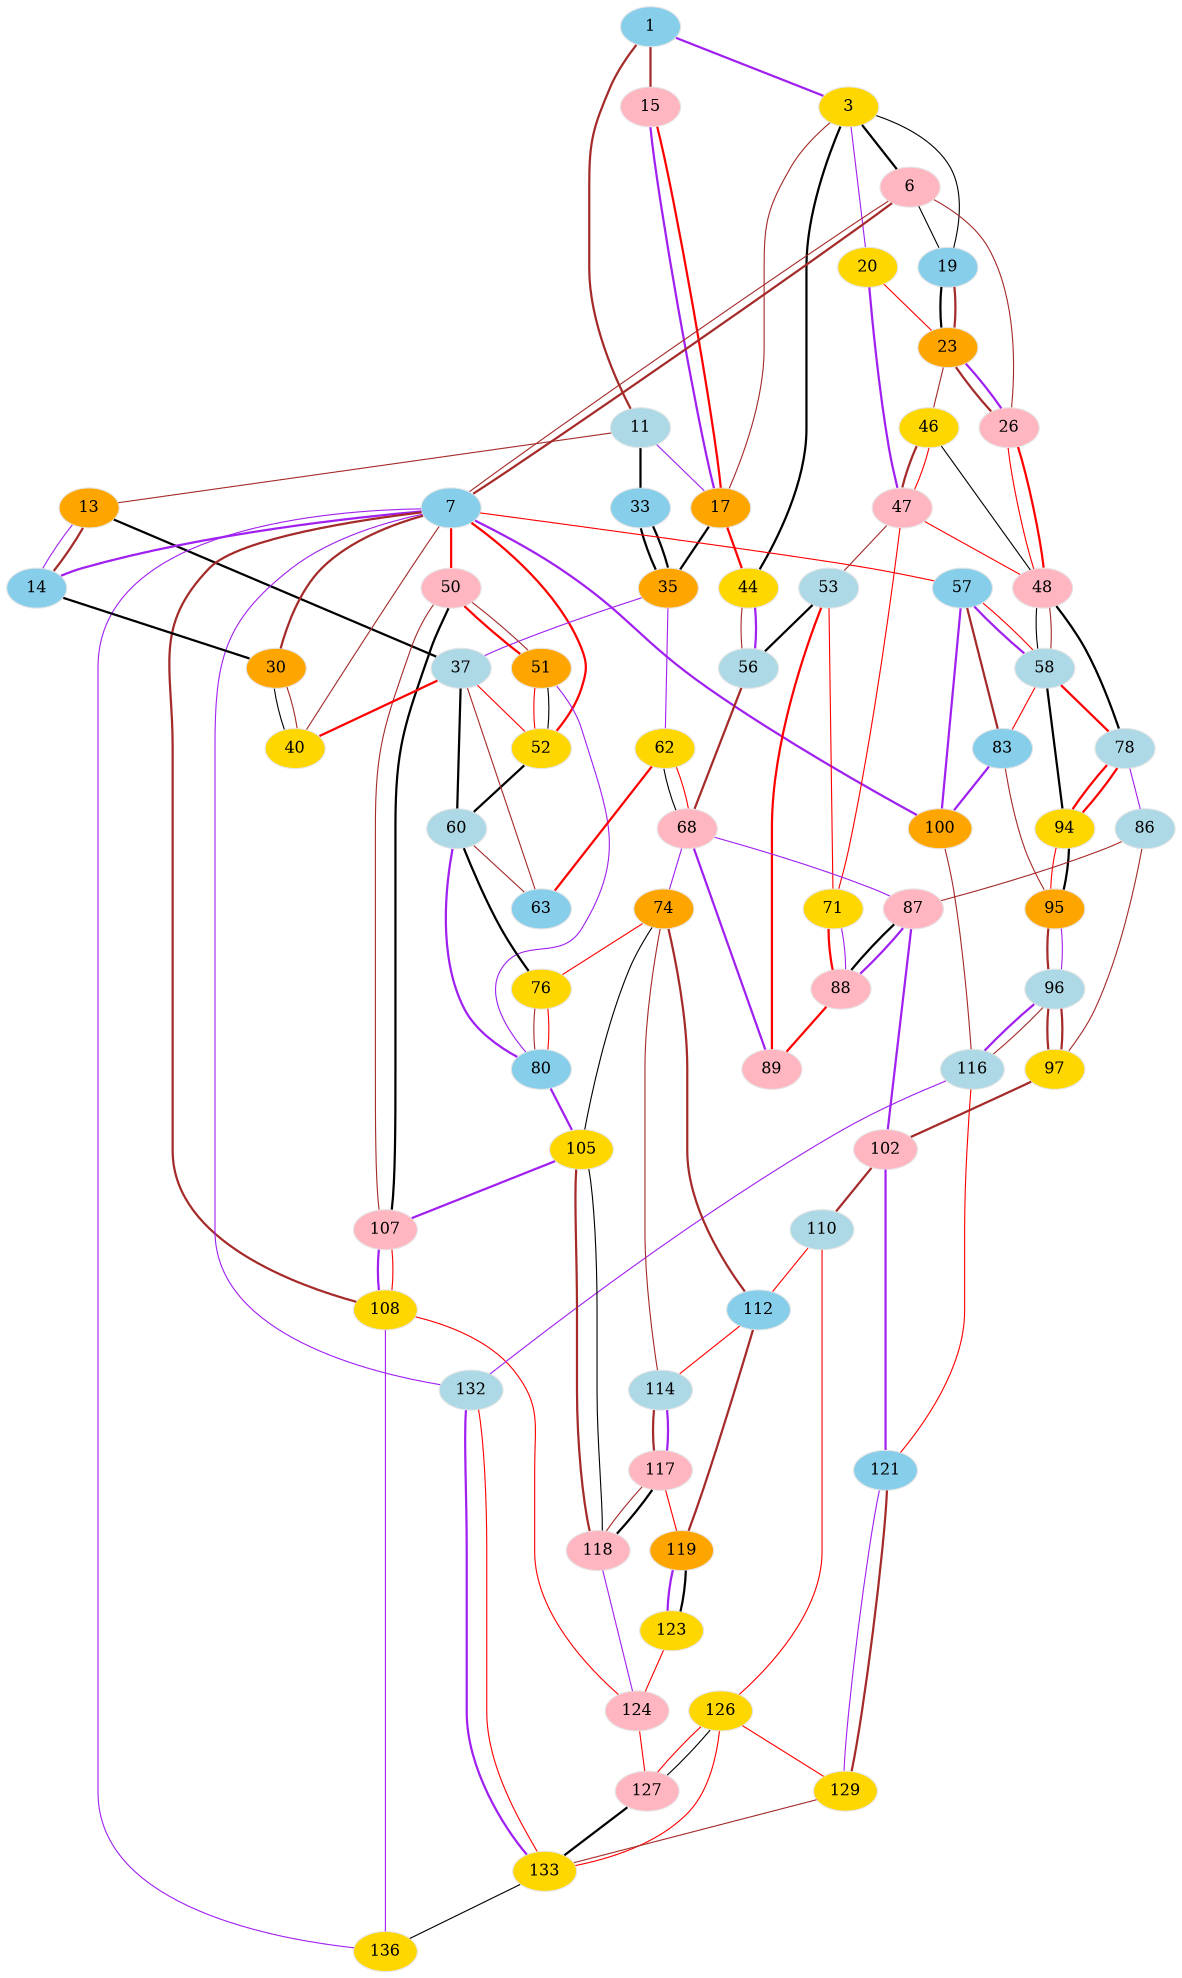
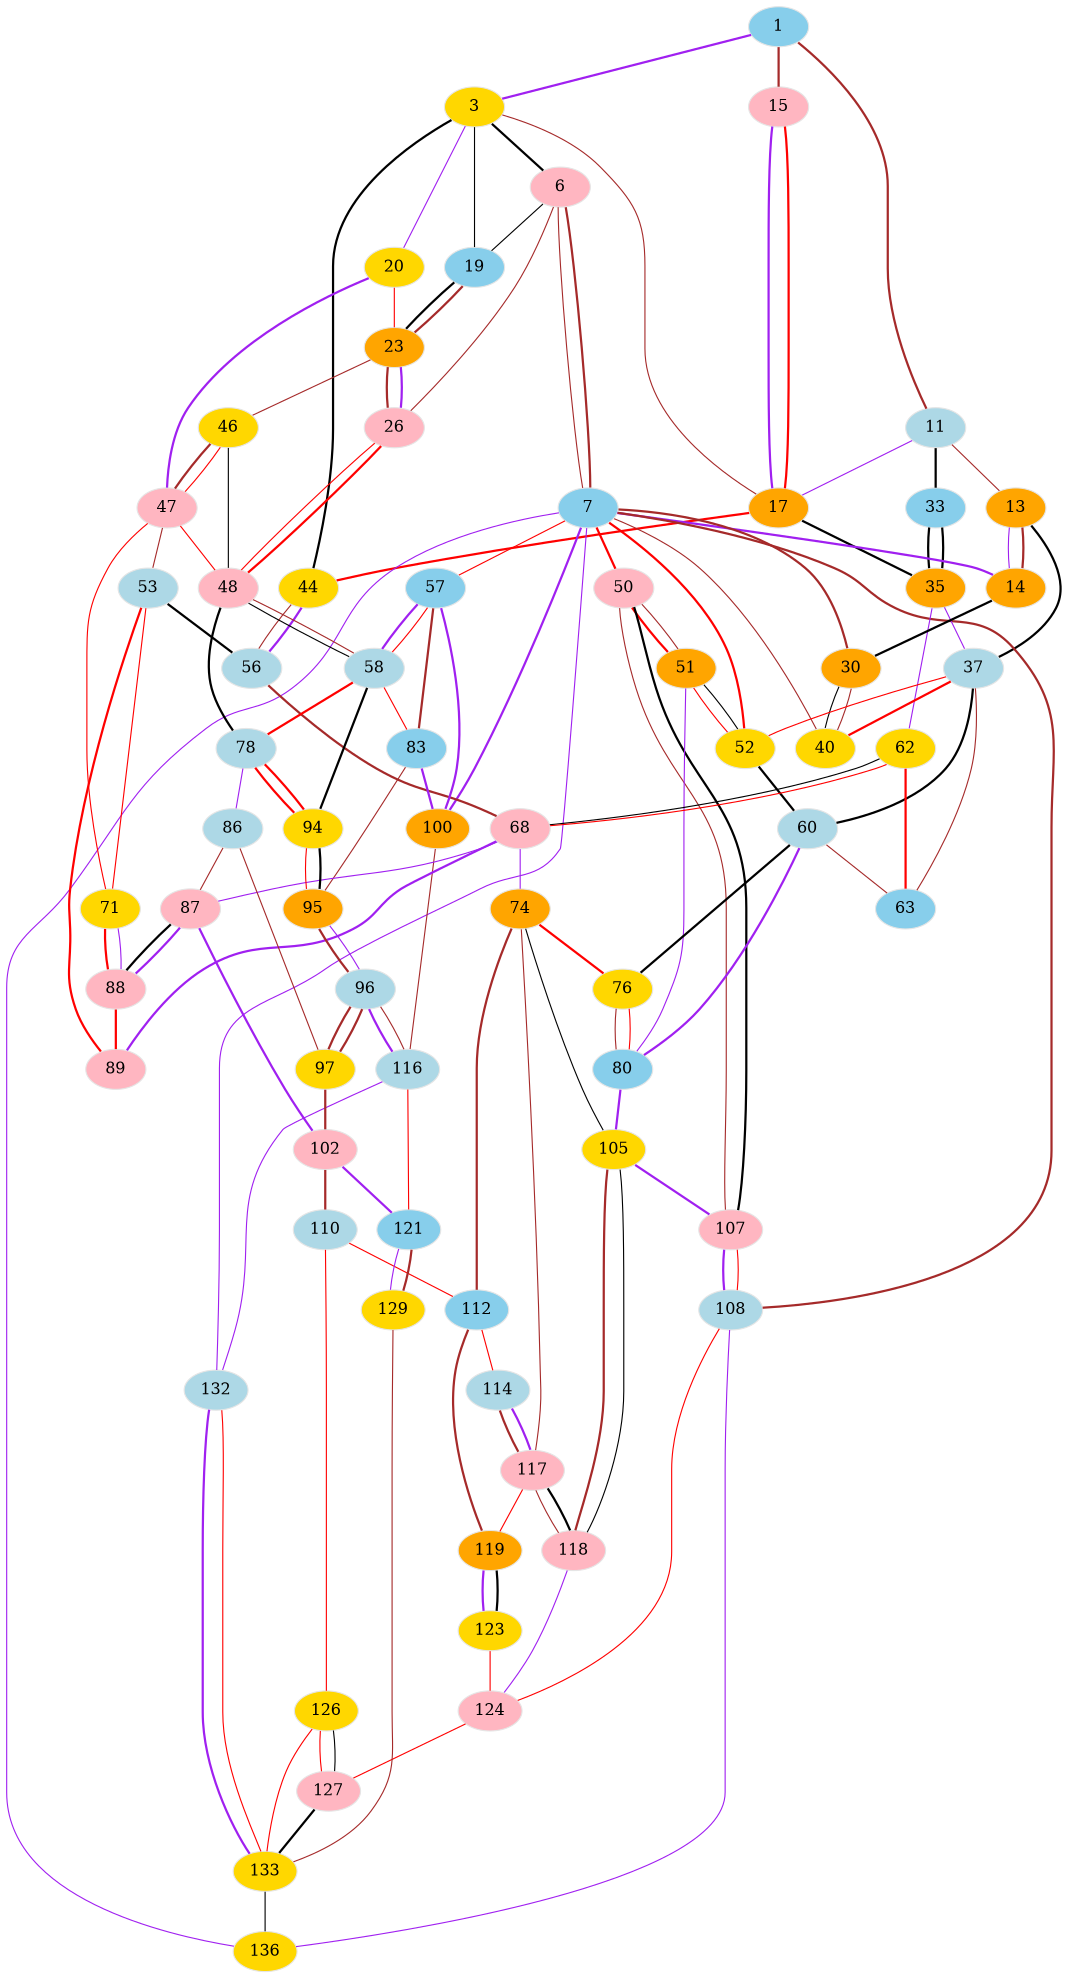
node "14": fillcolor skyblue -> orange
edge "74" -- "76": style solid -> bold
edge "74" -- "114": now "74" -- "117"
node "108": fillcolor gold -> lightblue
edge "126" -- "129": removed
